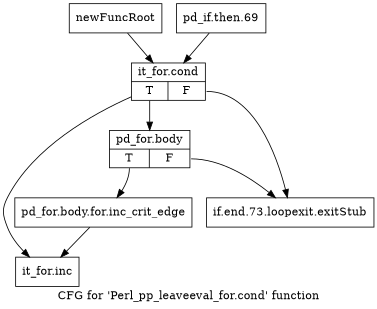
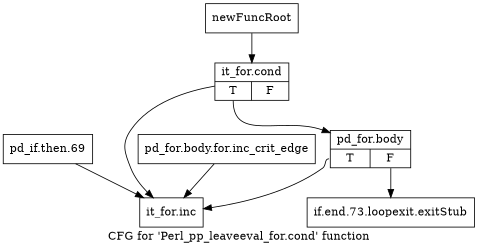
edge "pd_if.then.69" -> "it_for.cond": now "pd_if.then.69" -> "it_for.inc"
edge "it_for.cond" -> "if.end.73.loopexit.exitStub": removed
edge "pd_for.body" -> "pd_for.body.for.inc_crit_edge": now "pd_for.body" -> "it_for.inc"
